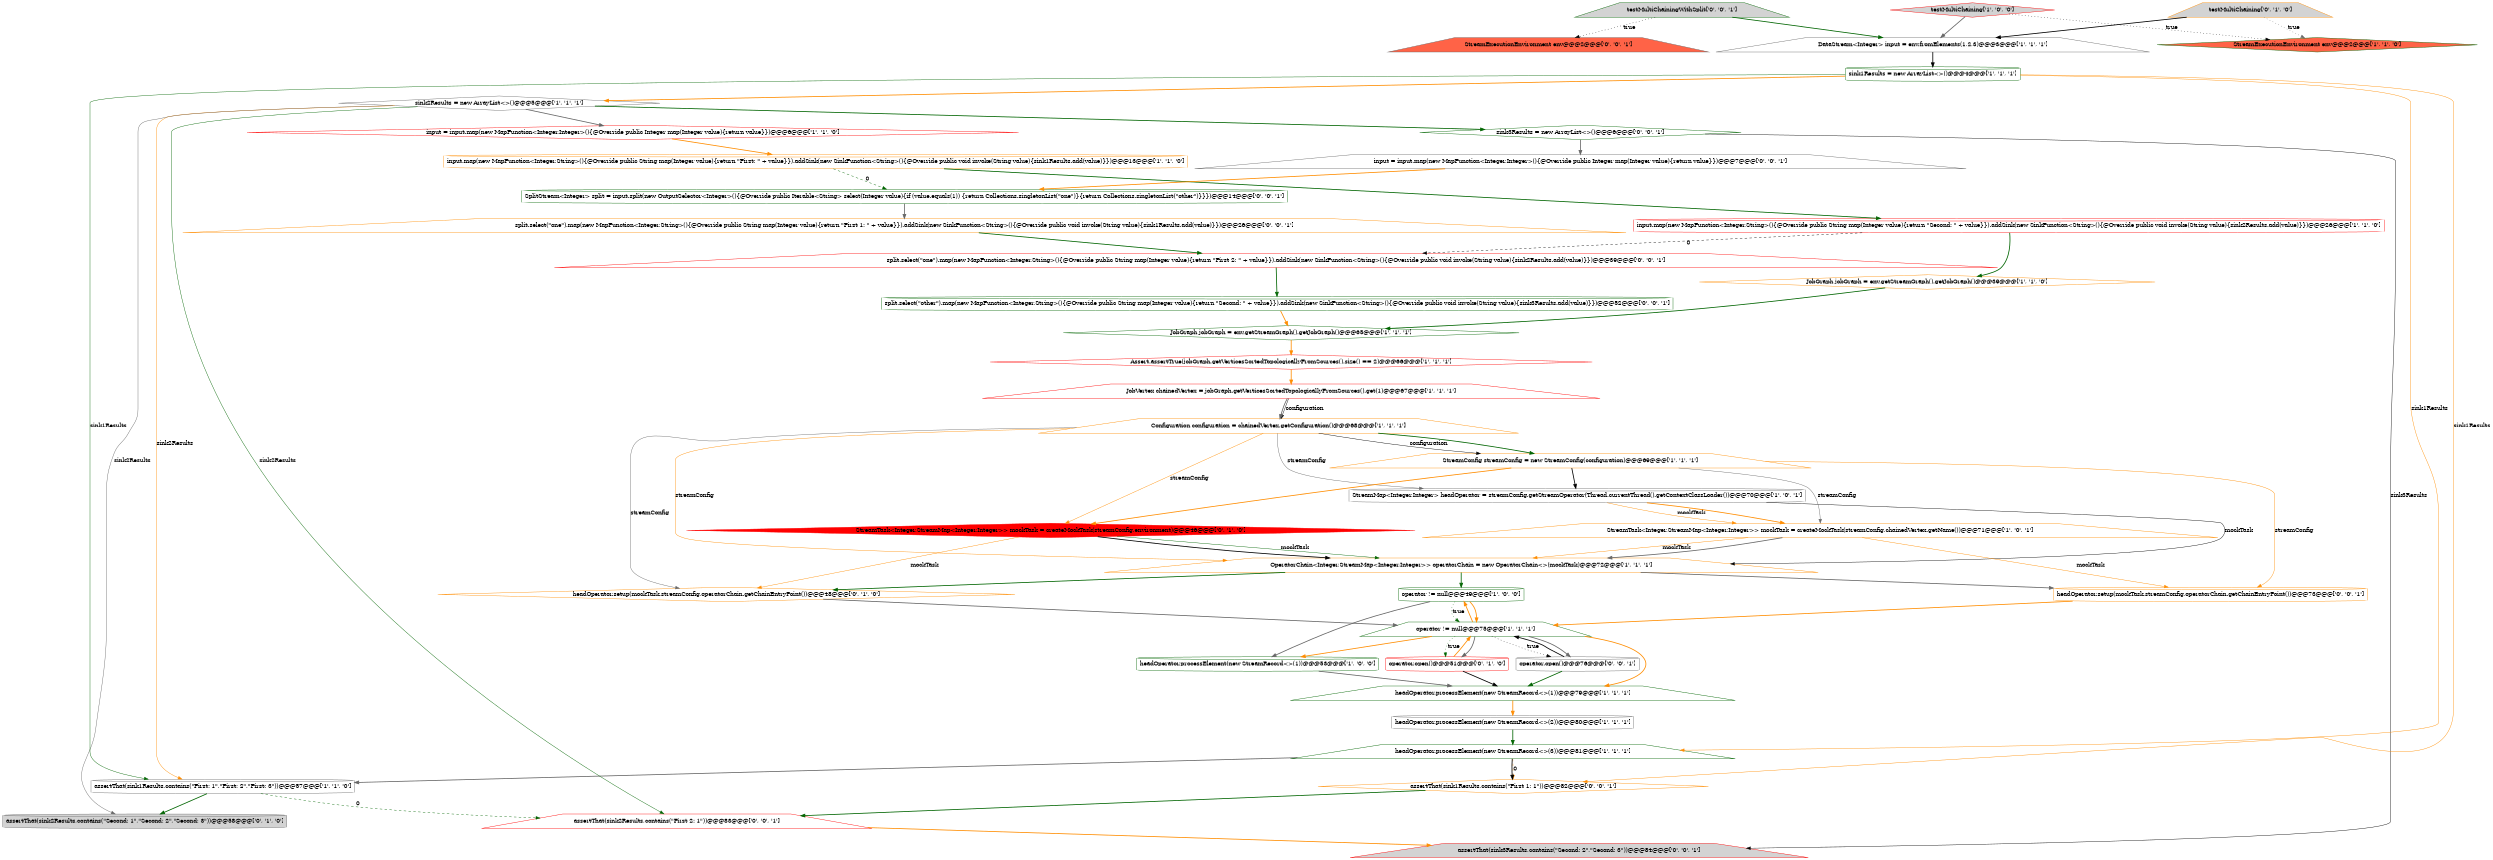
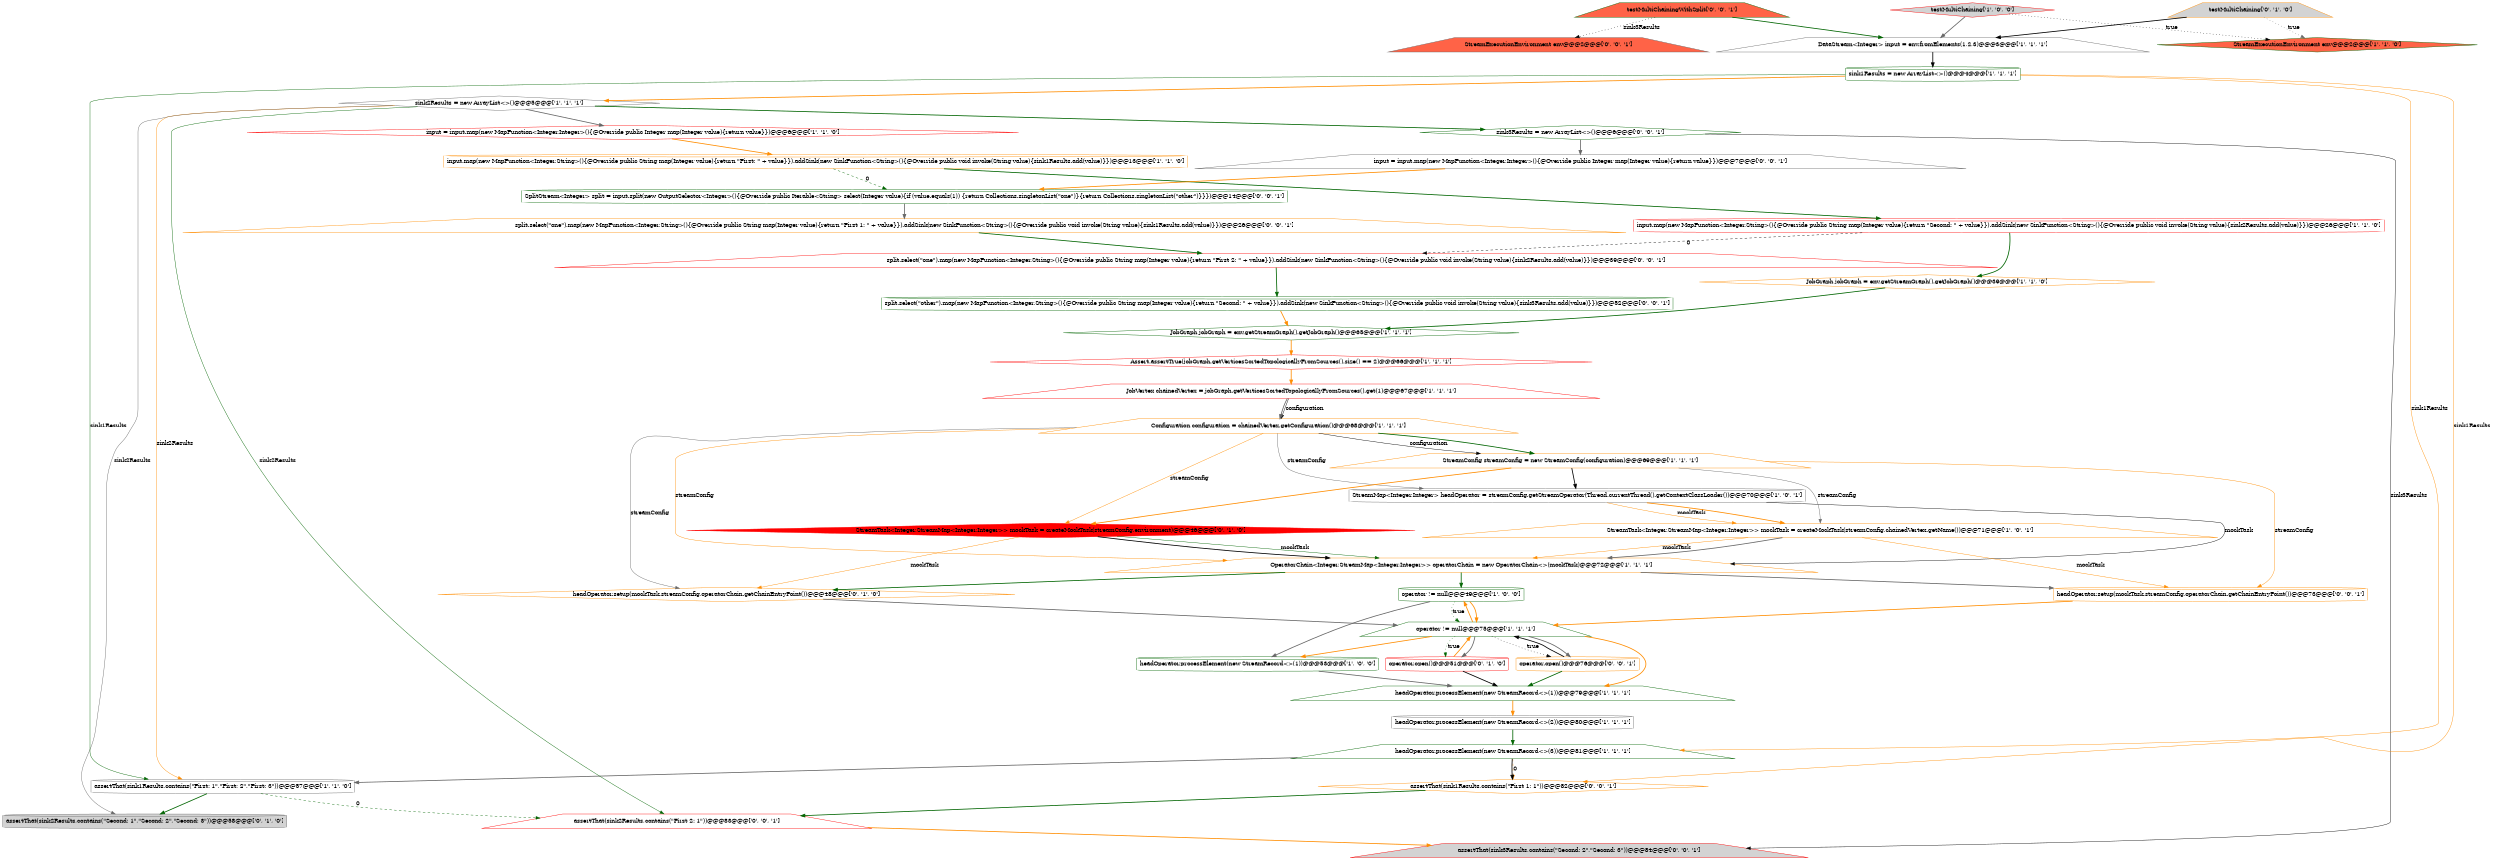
node "testMultiChainingWithSplit['0', '0', '1']": fillcolor lightgray -> tomato
edge "testMultiChainingWithSplit['0', '0', '1']" -> "StreamExecutionEnvironment env@@@2@@@['0', '0', '1']": label "true" -> "sink3Results"
node "operator.open()@@@76@@@['0', '0', '1']": color gray40 -> darkorange
